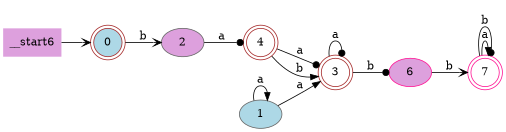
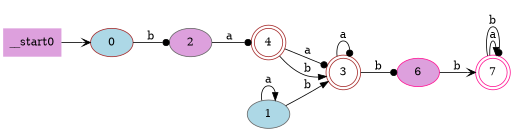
node "__start6": label "__start6" -> "__start0"
node "0": shape doublecircle -> ellipse
edge "0" -> "2": arrowhead vee -> dot
edge "1" -> "3": label "a" -> "b"
